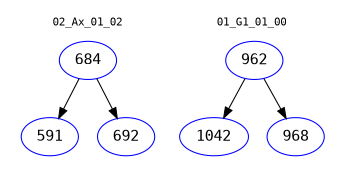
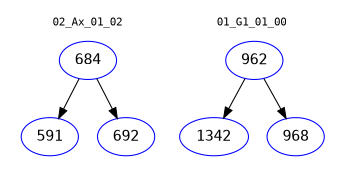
node "1042": label "1042" -> "1342"
